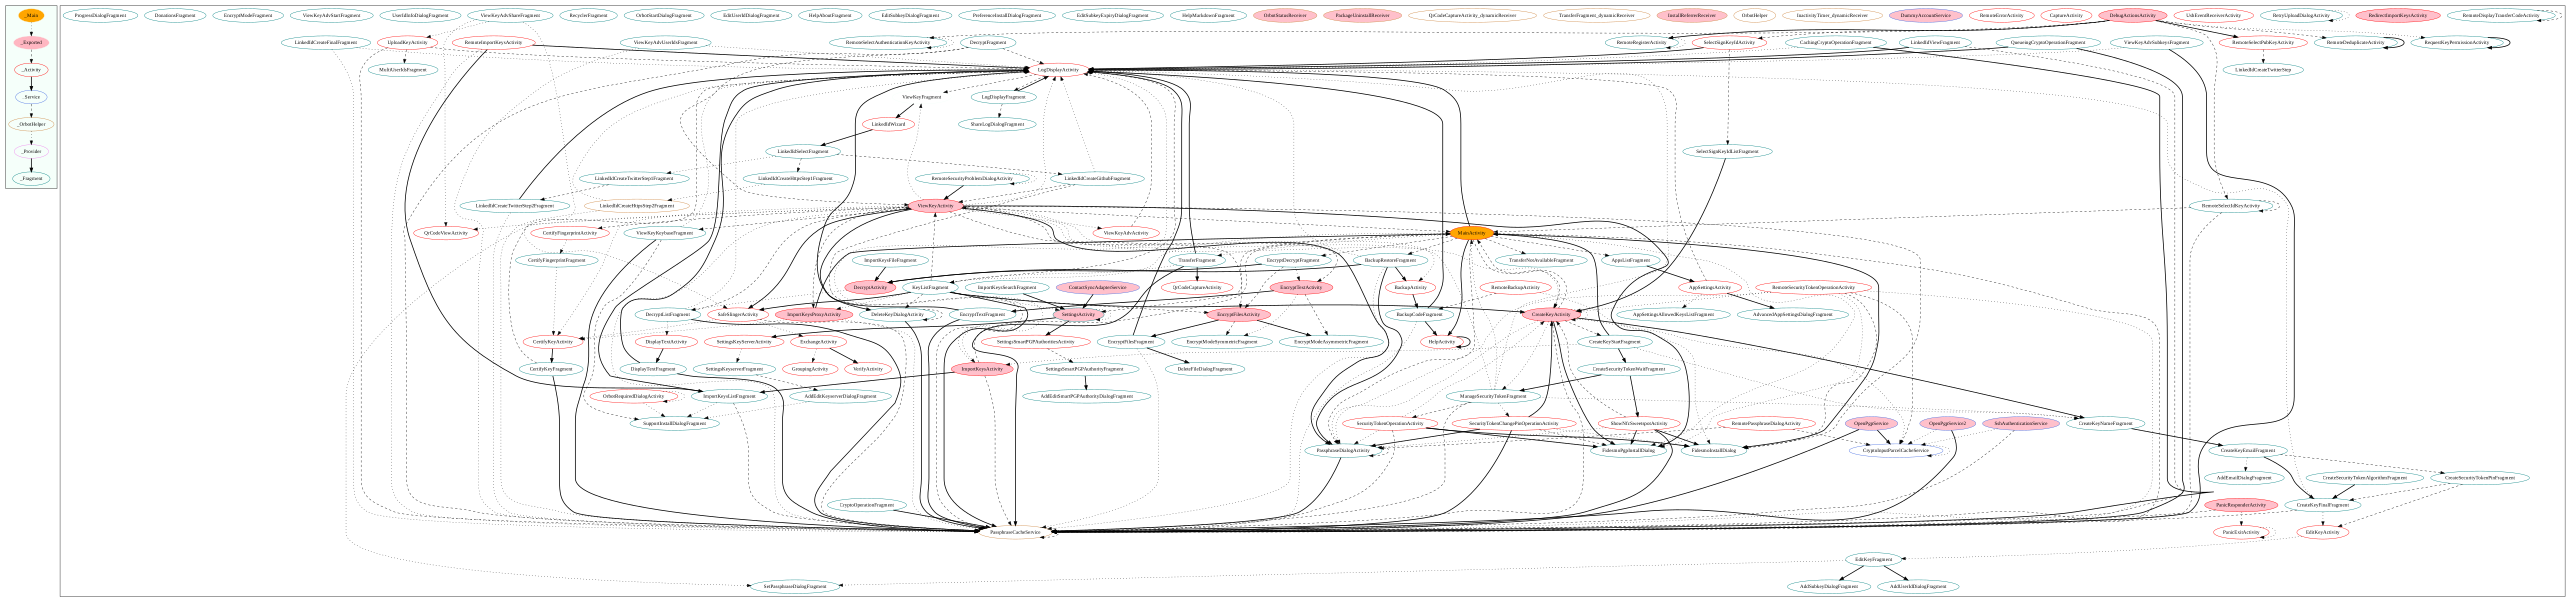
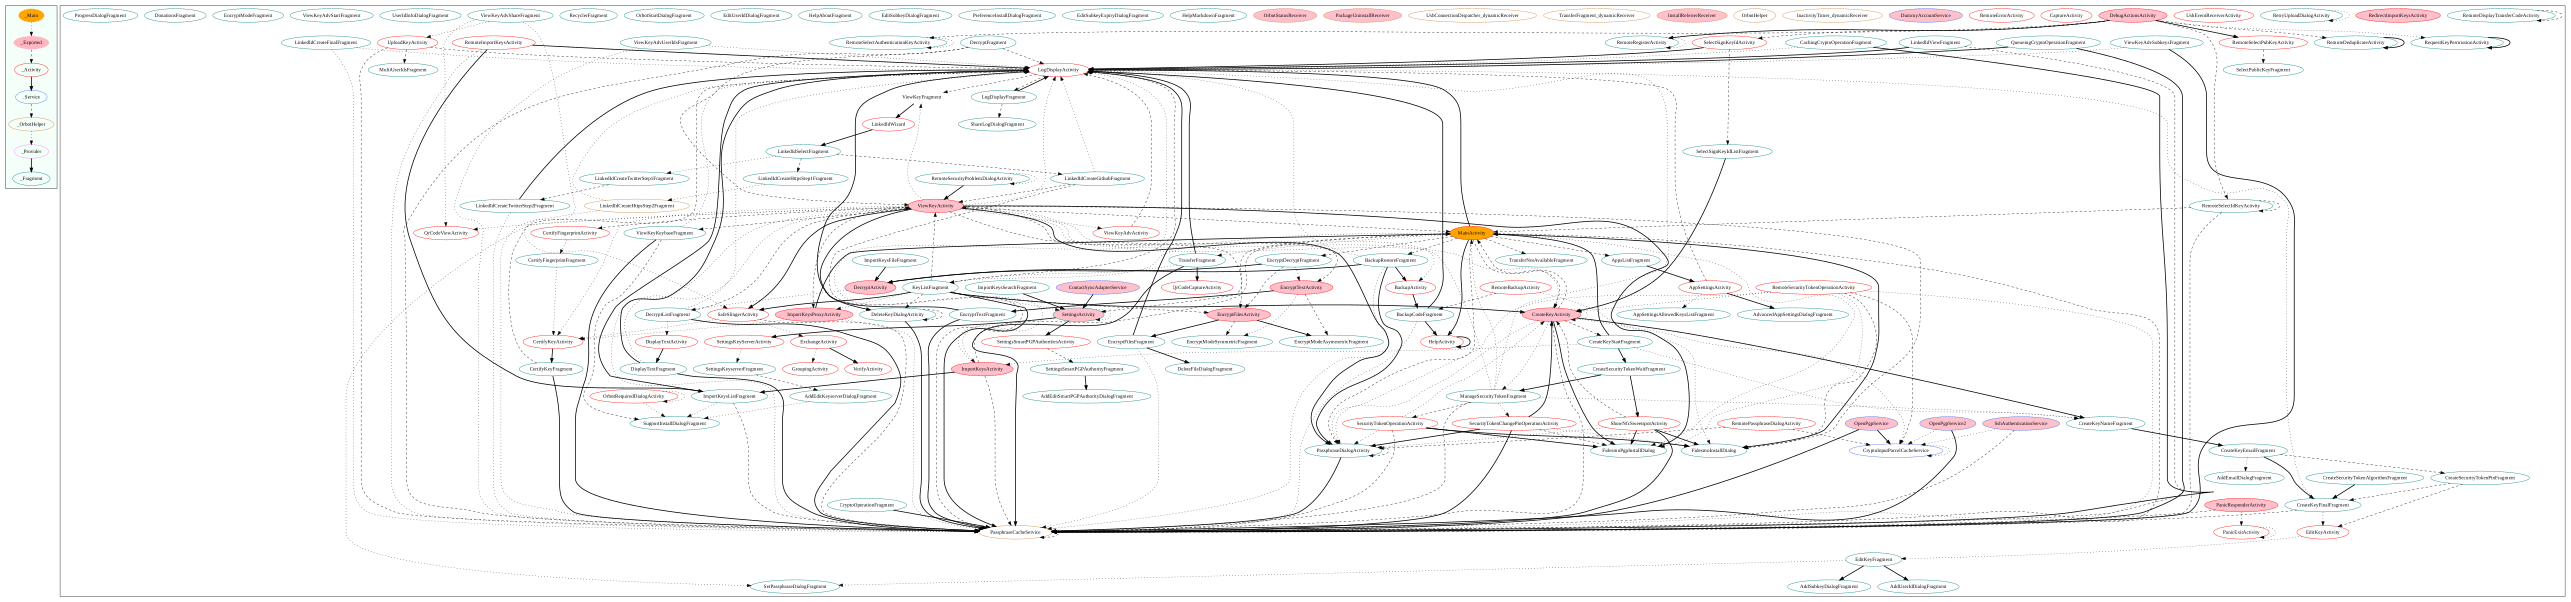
node "QrCodeCaptureActivity_dynamicReceiver": label "QrCodeCaptureActivity_dynamicReceiver" -> "UsbConnectionDispatcher_dynamicReceiver"
node "LinkedIdCreateTwitterStep": label "LinkedIdCreateTwitterStep" -> "SelectPublicKeyFragment"
edge "DisplayTextFragment" -> "ViewKeyActivity": added
